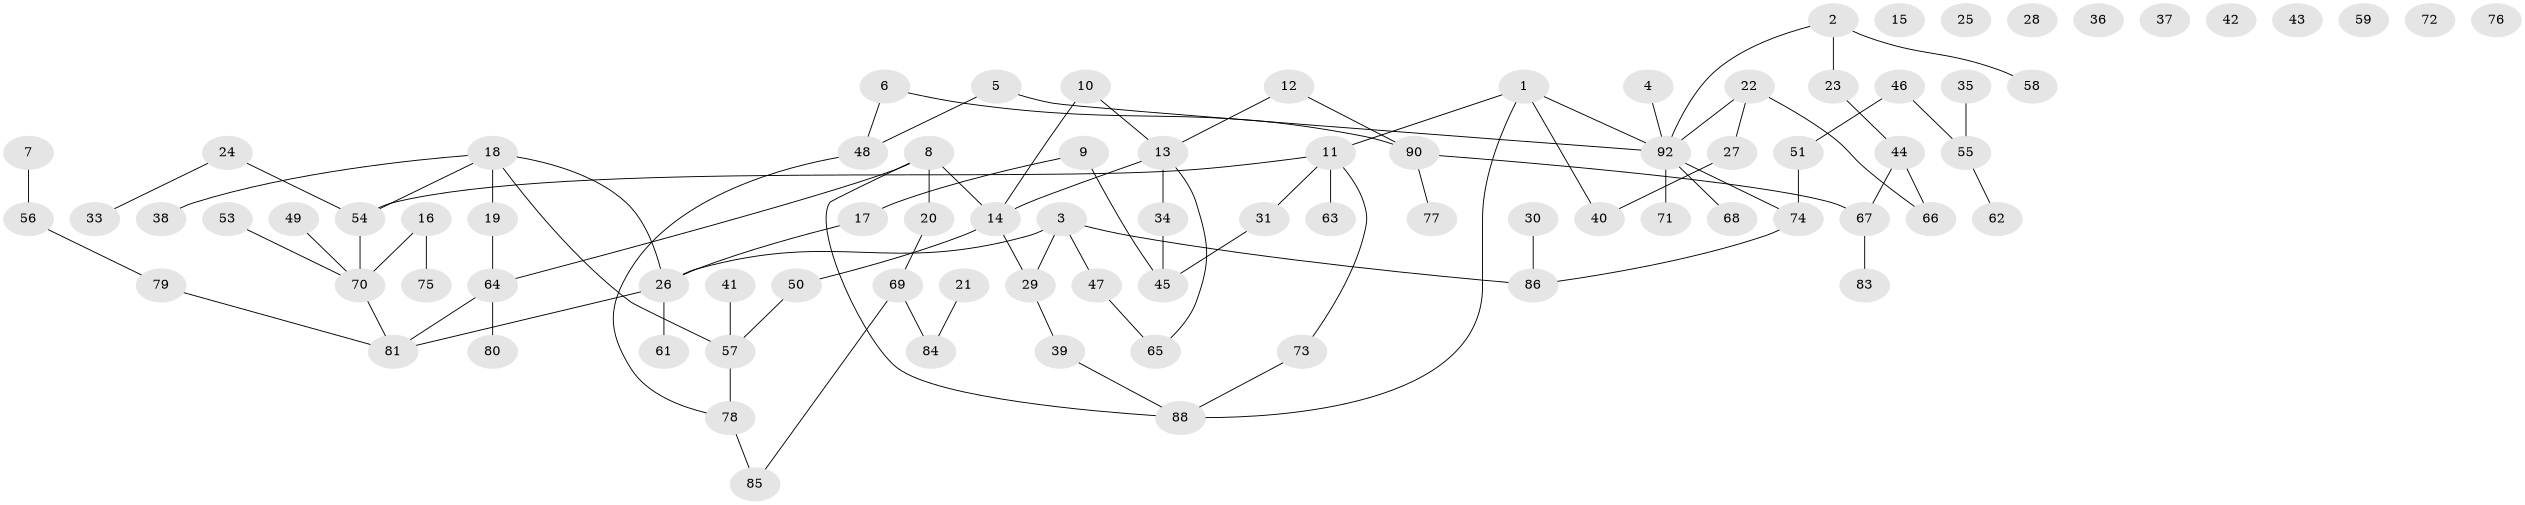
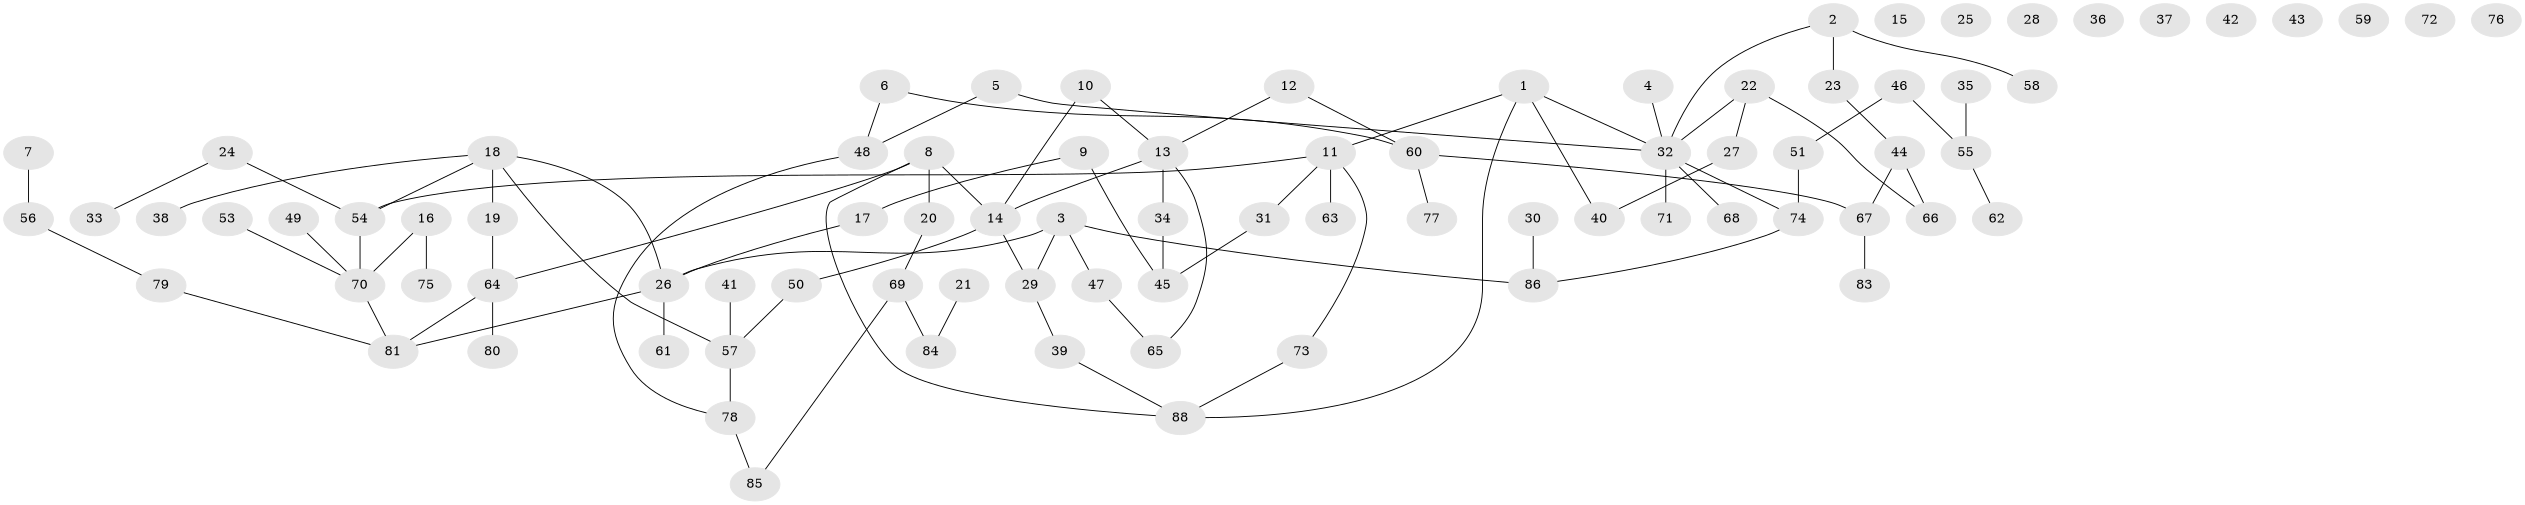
node "90": label "90" -> "60"
node "92": label "92" -> "32"
